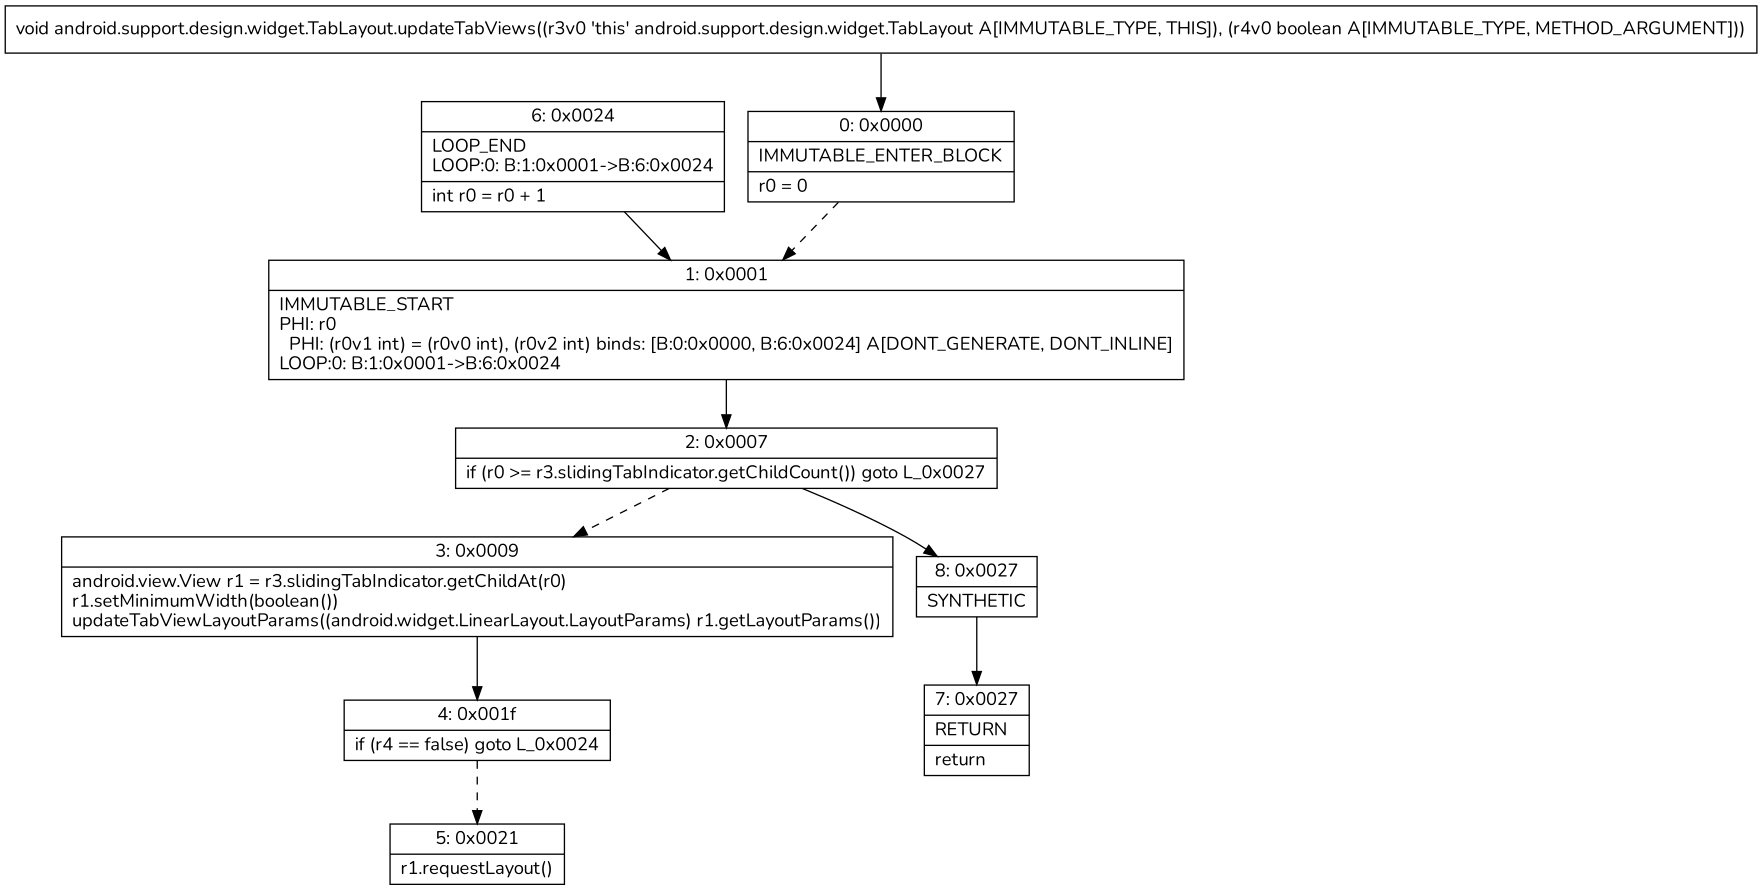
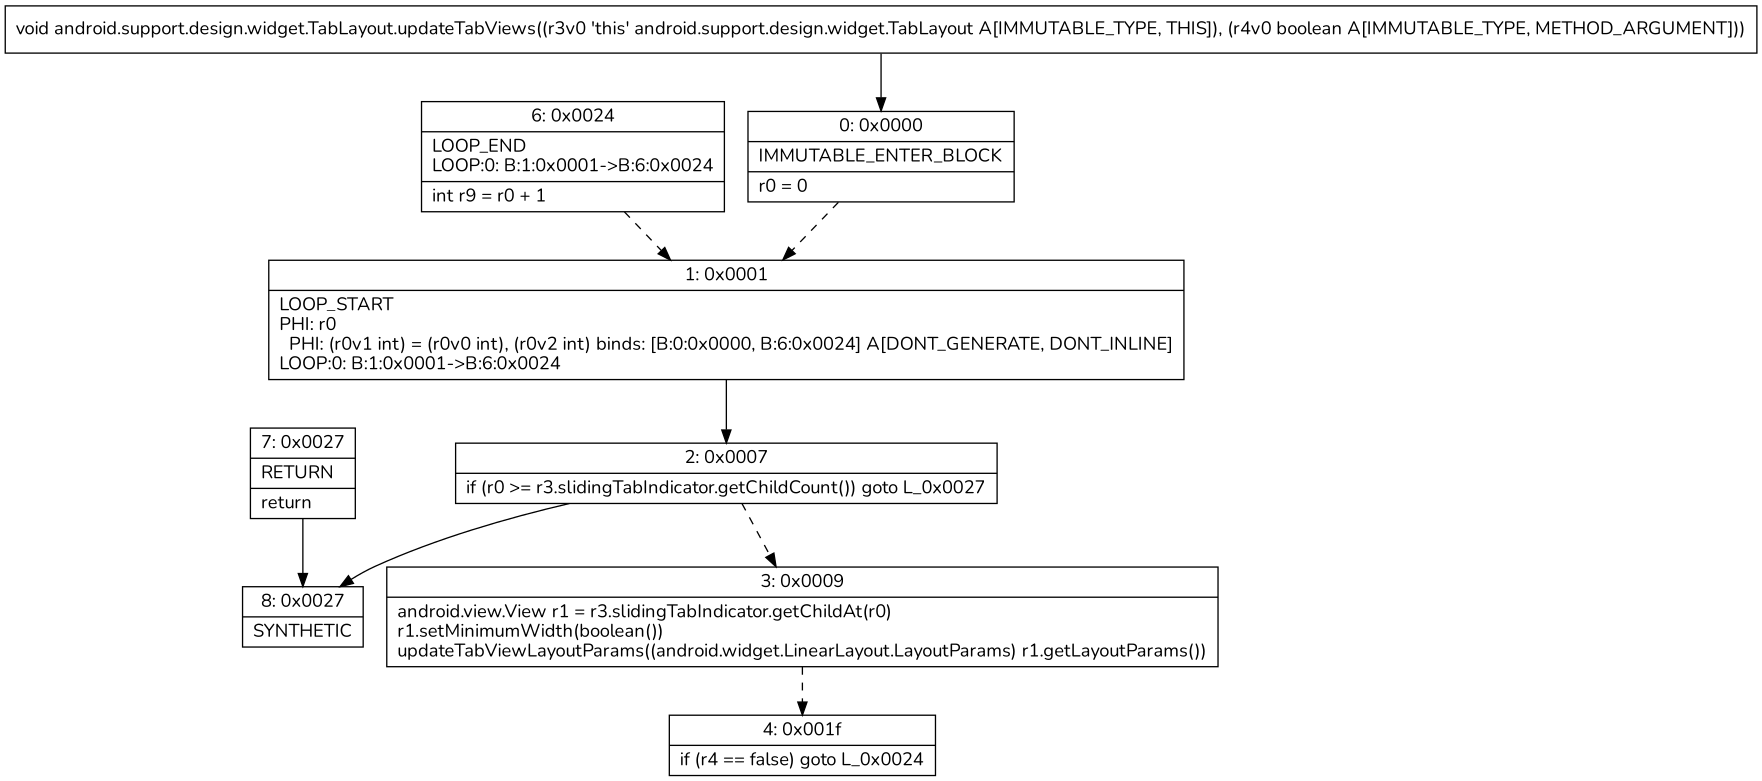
node "6: 0x0024": text "int r0 = r0 + 1" -> "int r9 = r0 + 1"
edge "6: 0x0024" -> "1: 0x0001": style solid -> dashed
node "1: 0x0001": text "IMMUTABLE_START" -> "LOOP_START"
edge "8: 0x0027" -> "7: 0x0027": reversed
edge "3: 0x0009" -> "4: 0x001f": style solid -> dashed
node "5: 0x0021": removed
